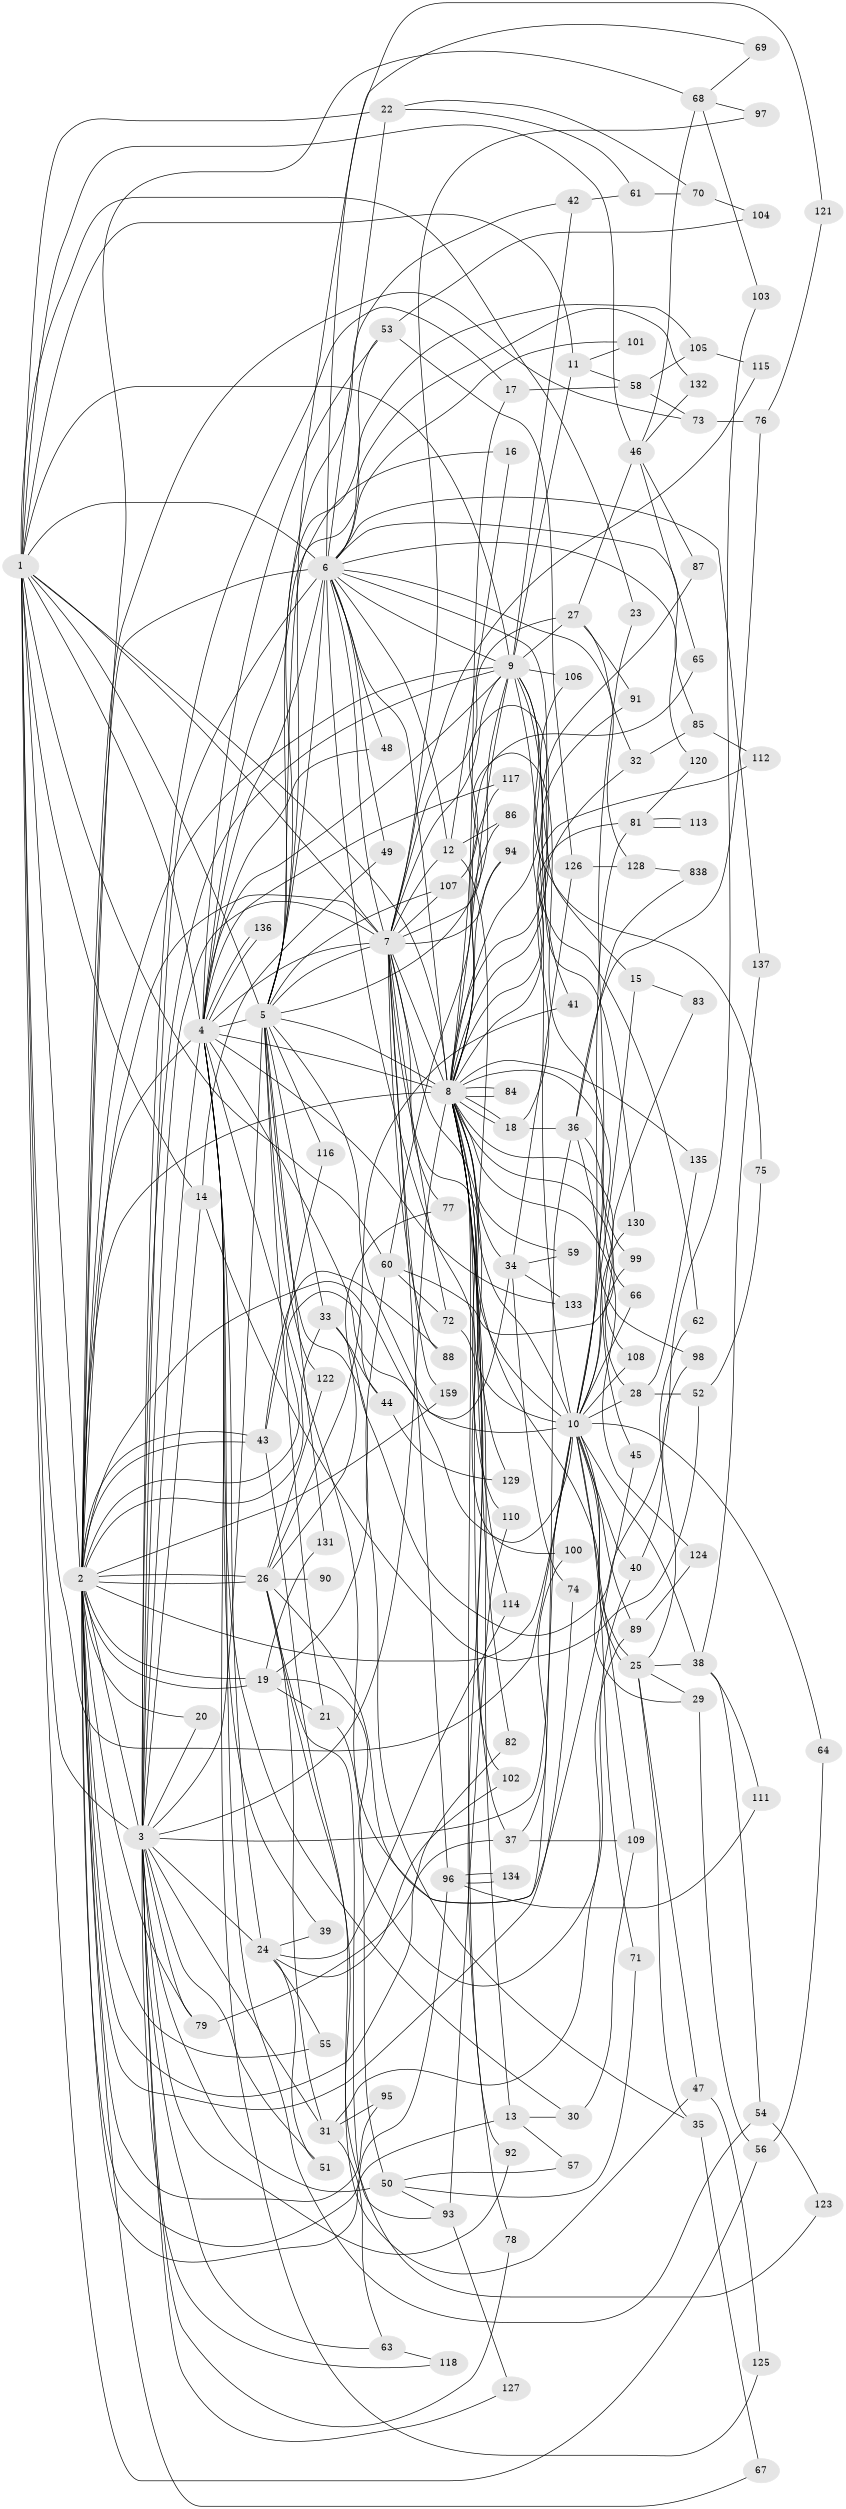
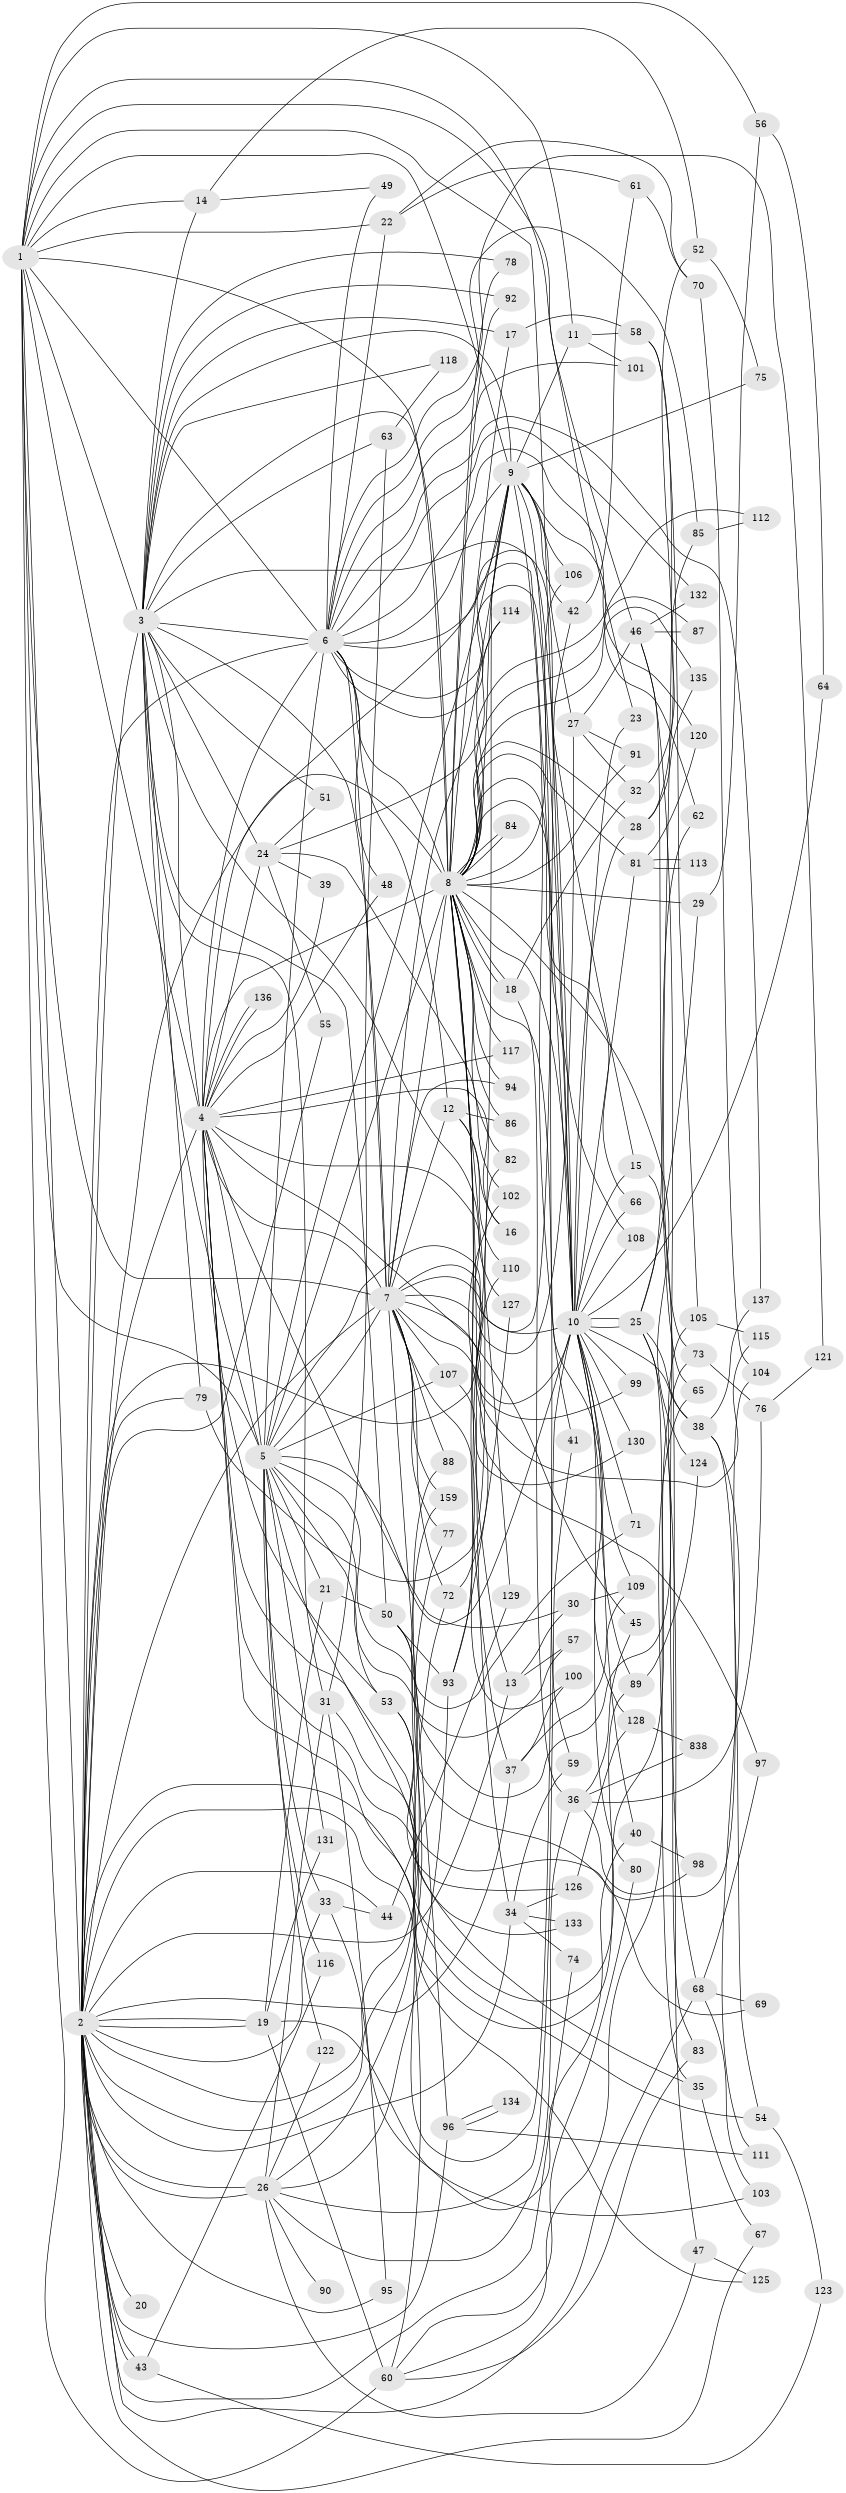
edge "88" -- "43": now "88" -- "2"
edge "20" -- "3": removed
node "80": added
